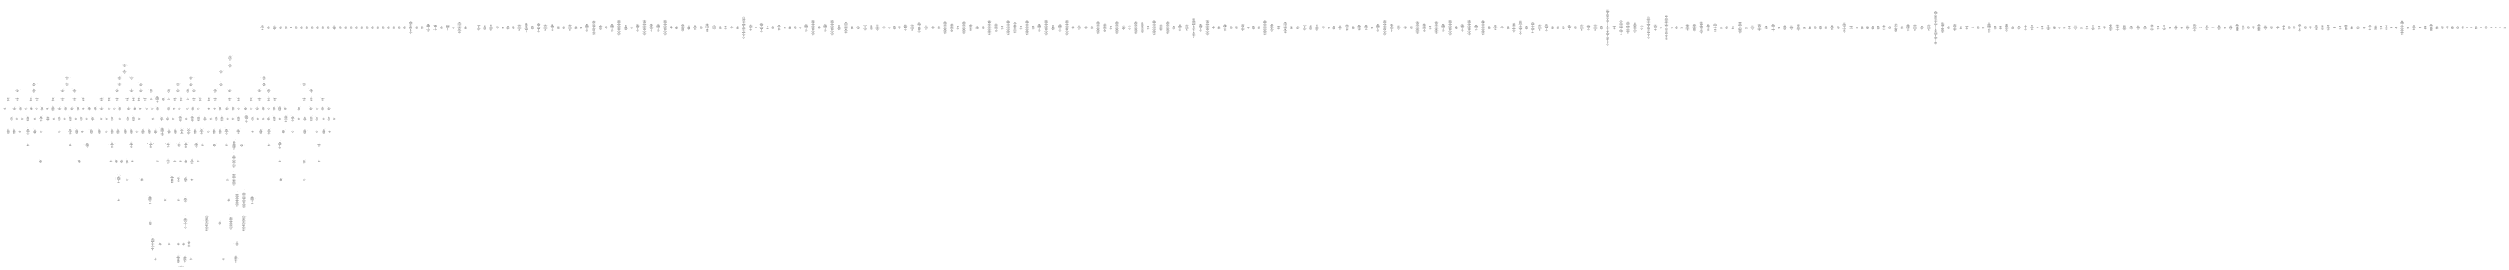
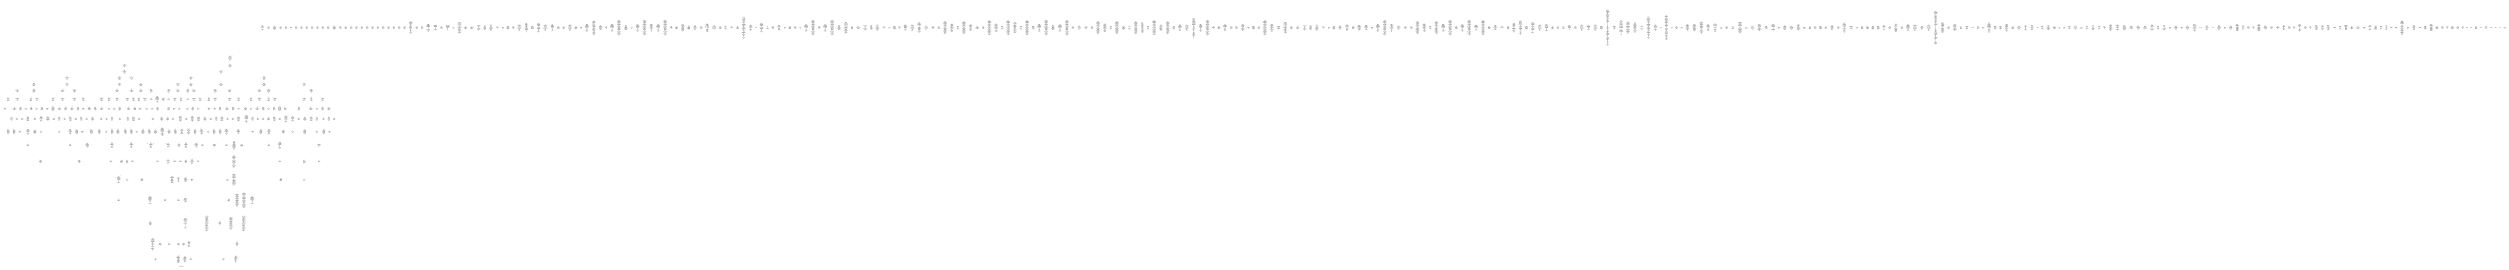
node "# 0x928 PUSHX LogicData LT PUSHX Data JUMPI": added
node "# 0x2783 JUMPDEST PUSHX Data PUSHX Data JUMP": removed
